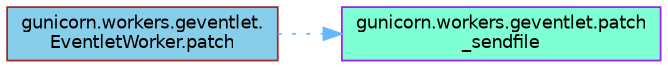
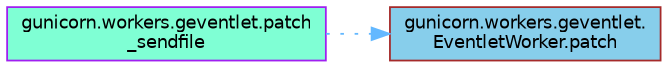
edge "gunicorn.workers.geventlet. EventletWorker.patch" -> "gunicorn.workers.geventlet.patch _sendfile": reversed
